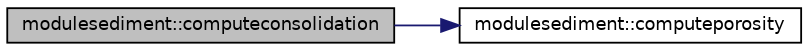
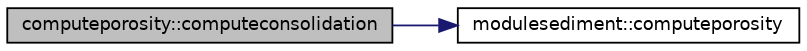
node "modulesediment::computeconsolidation": label "modulesediment::computeconsolidation" -> "computeporosity::computeconsolidation"
